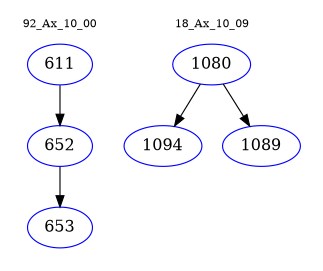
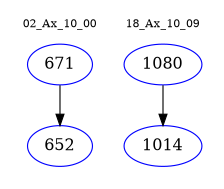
cluster "92_Ax_10_00": label "92_Ax_10_00" -> "02_Ax_10_00"
node "611": label "611" -> "671"
node "1094": label "1094" -> "1014"
node "1089": removed
node "653": removed
